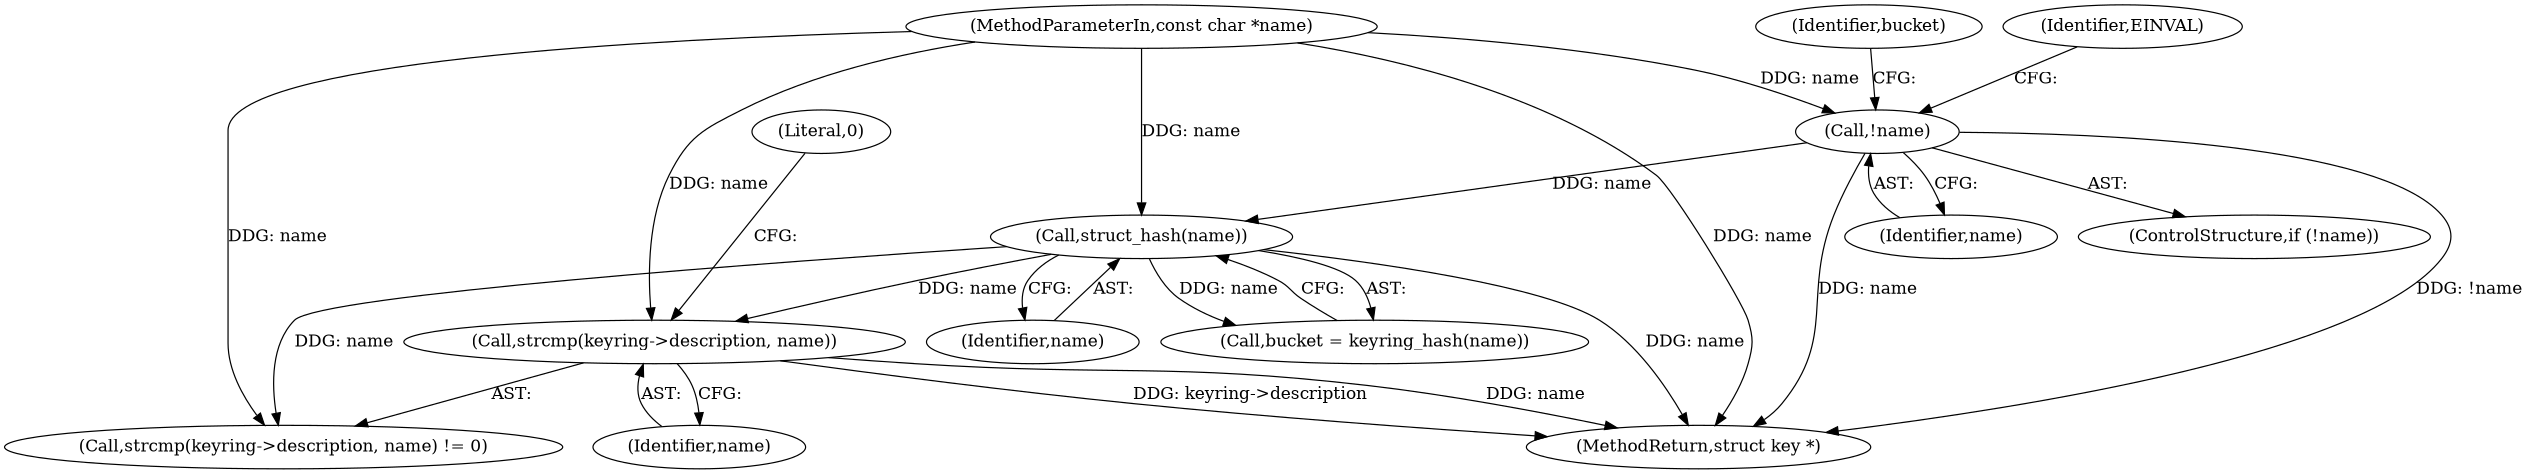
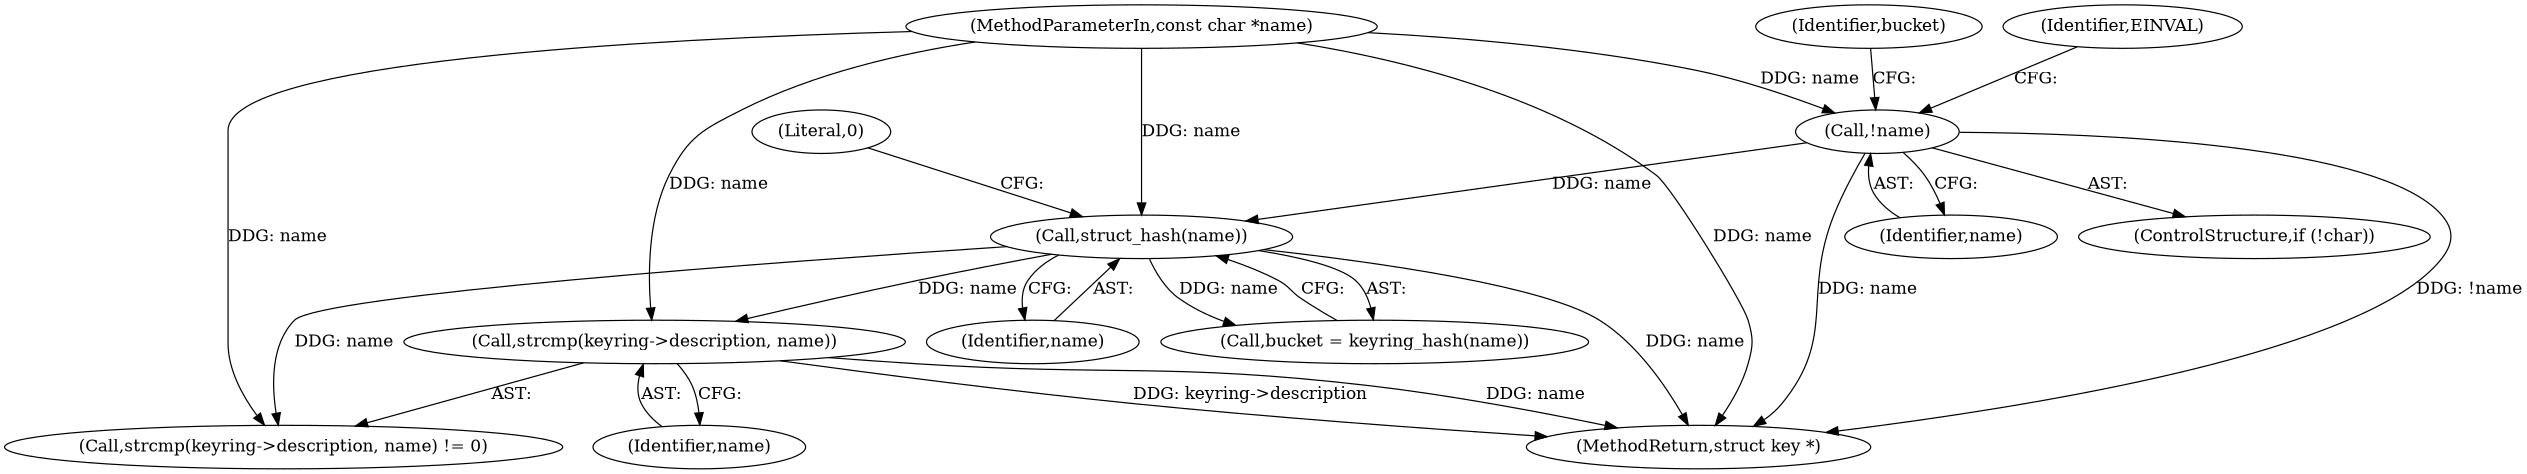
edge "(Literal,0)" -> "(Call,strcmp(keyring->description, name))": now "(Literal,0)" -> "(Call,struct_hash(name))"
node "(ControlStructure,if (!name))": label "(ControlStructure,if (!name))" -> "(ControlStructure,if (!char))"
